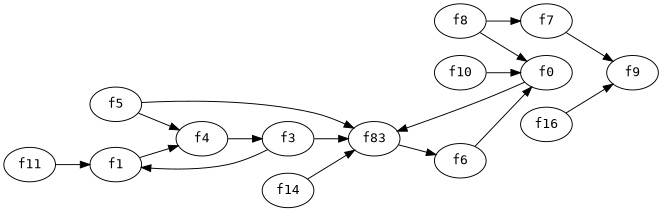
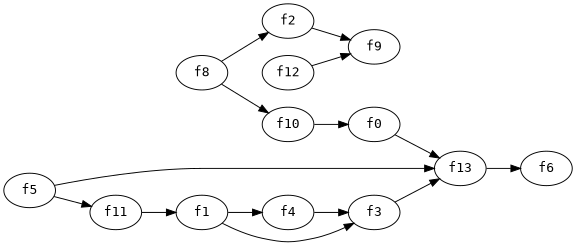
node "f7": label "f7" -> "f2"
edge "f8" -> "f0": now "f8" -> "f10"
edge "f5" -> "f4": now "f5" -> "f11"
edge "f6" -> "f0": removed
node "f16": label "f16" -> "f12"
node "f83": label "f83" -> "f13"
edge "f3" -> "f1": reversed
node "f14": removed
